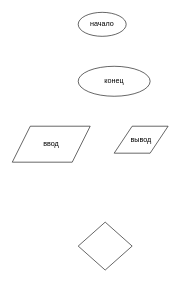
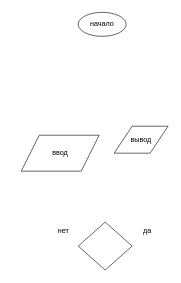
node "конец": removed
node "ввод": moved (51, 144) -> (60, 153)
node "нет": added
node "да": added
